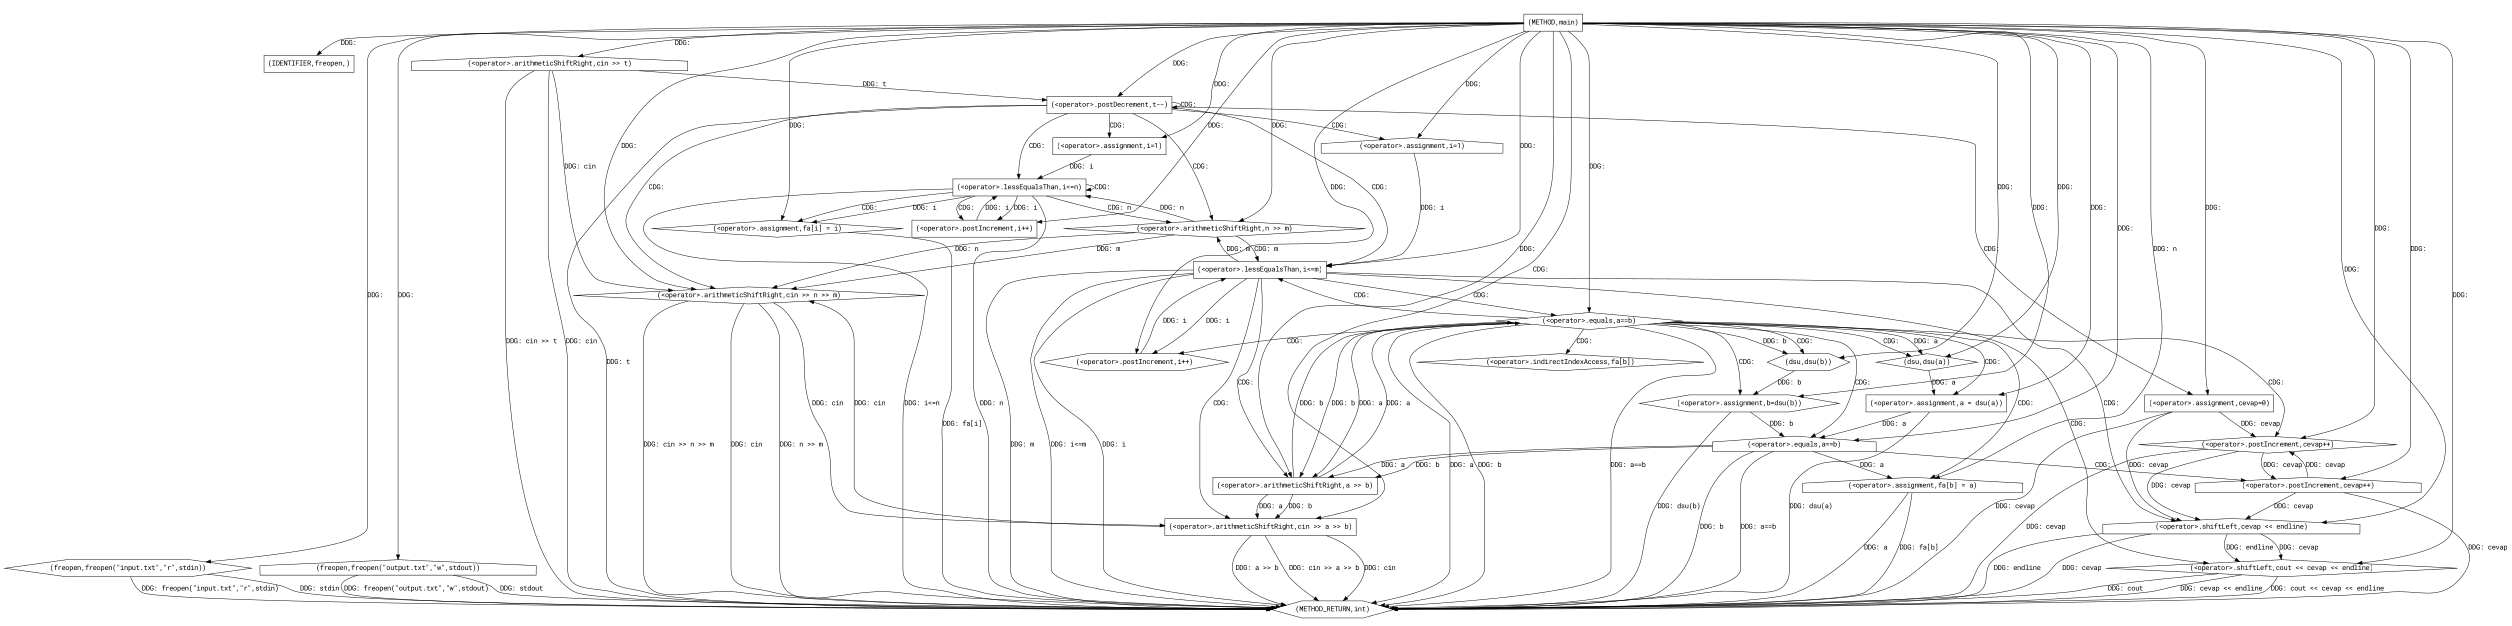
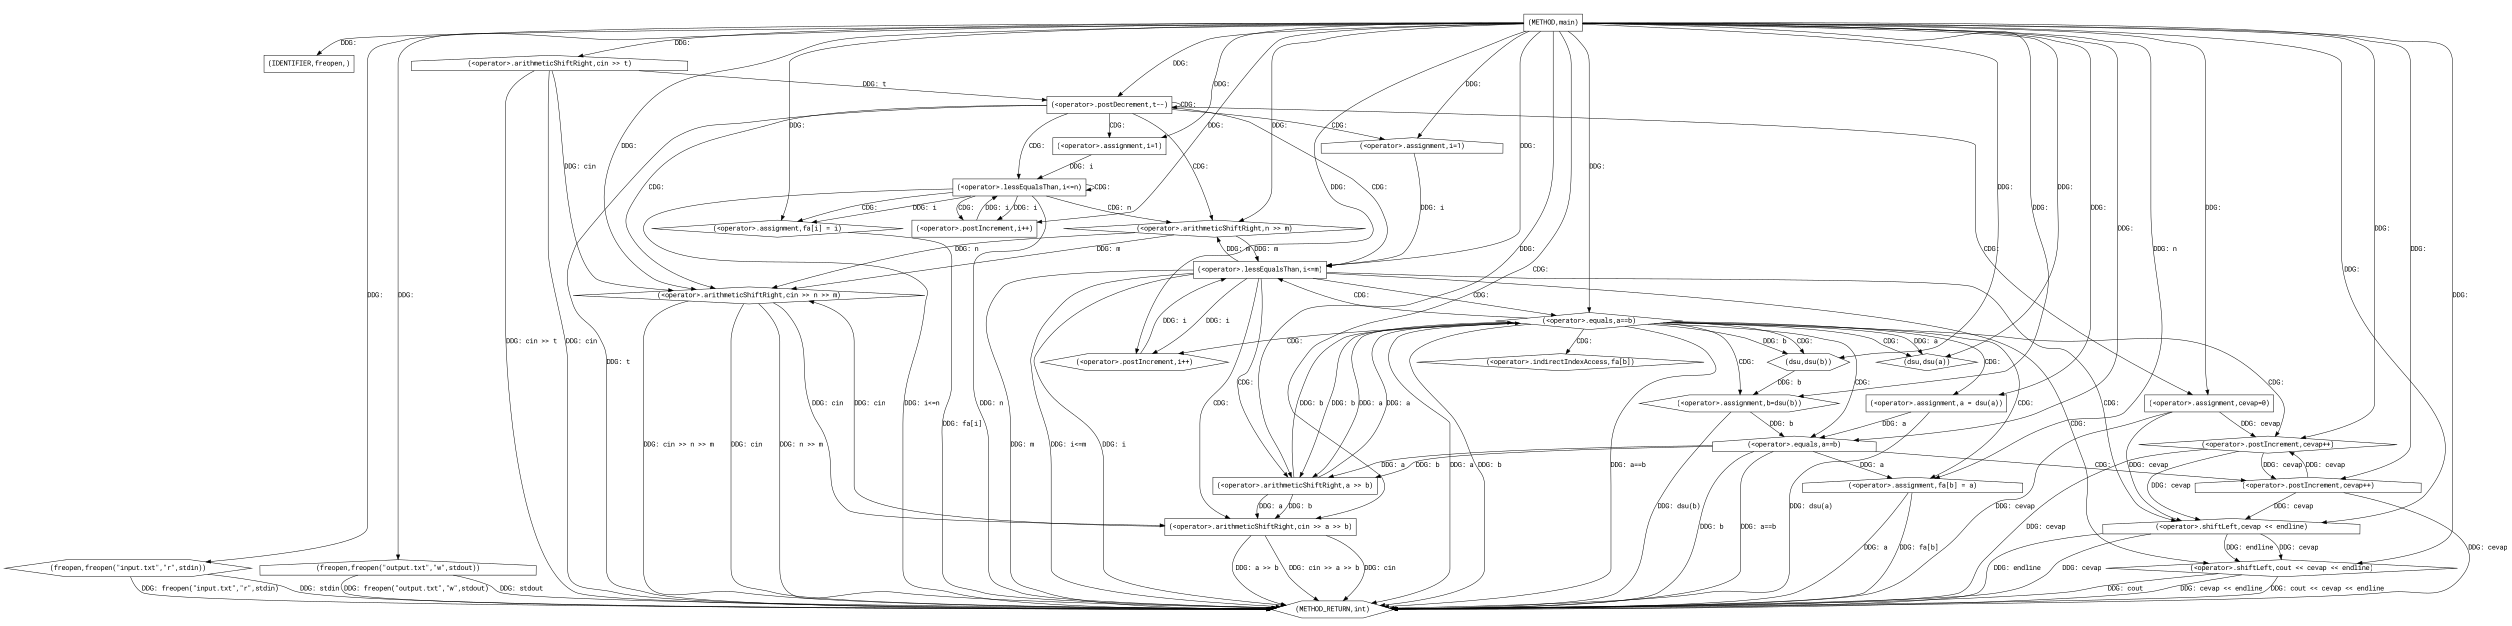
edge "(<operator>.arithmeticShiftRight,n >> m)" -> "(<operator>.lessEqualsThan,i<=n)": removed, label "DDG: n"
edge "(<operator>.arithmeticShiftRight,n >> m)" -> "(<operator>.lessEqualsThan,i<=m)": label "CDG: m" -> "DDG: m"
edge "(dsu,dsu(a))" -> "(<operator>.assignment,a = dsu(a))": removed, label "DDG: a"
